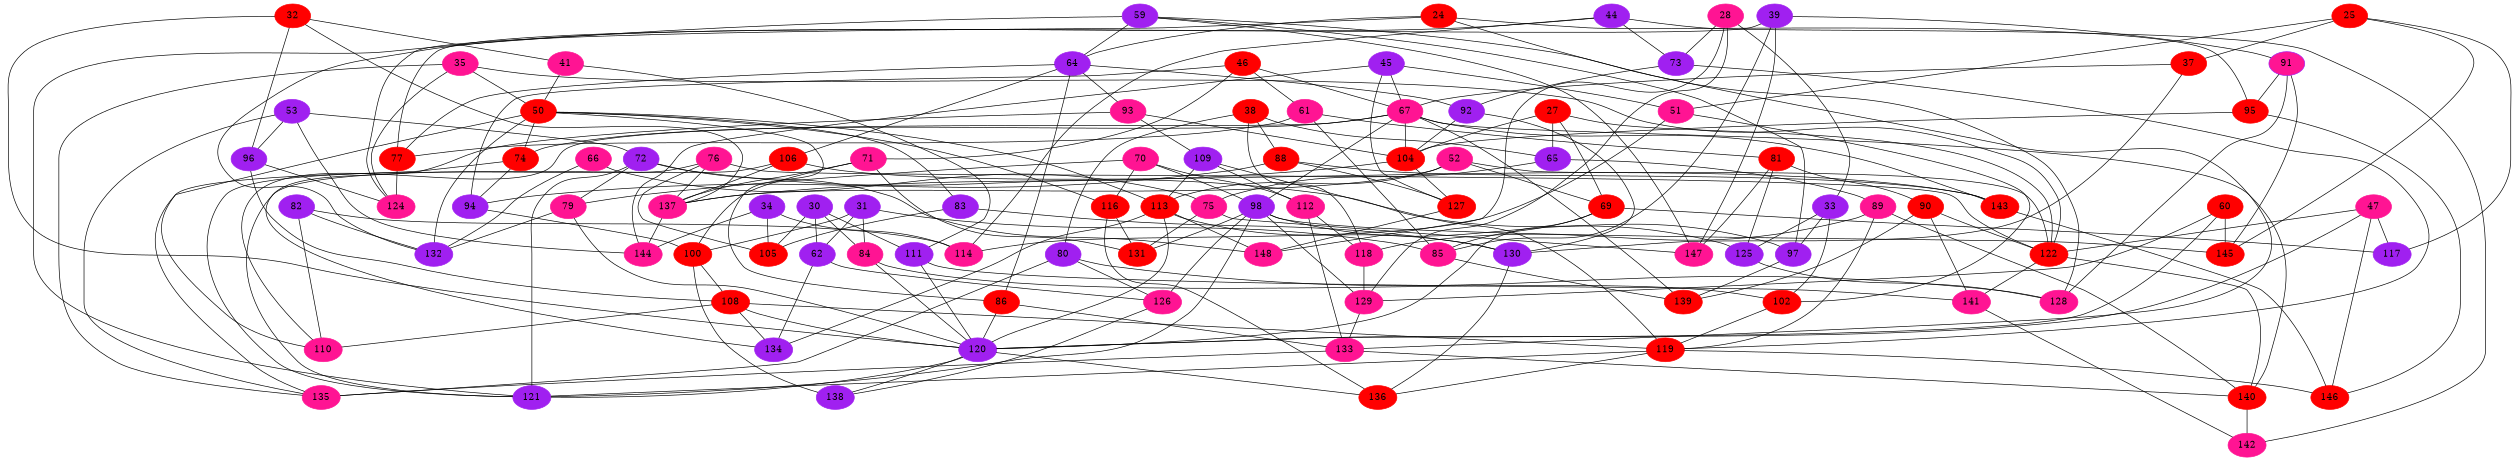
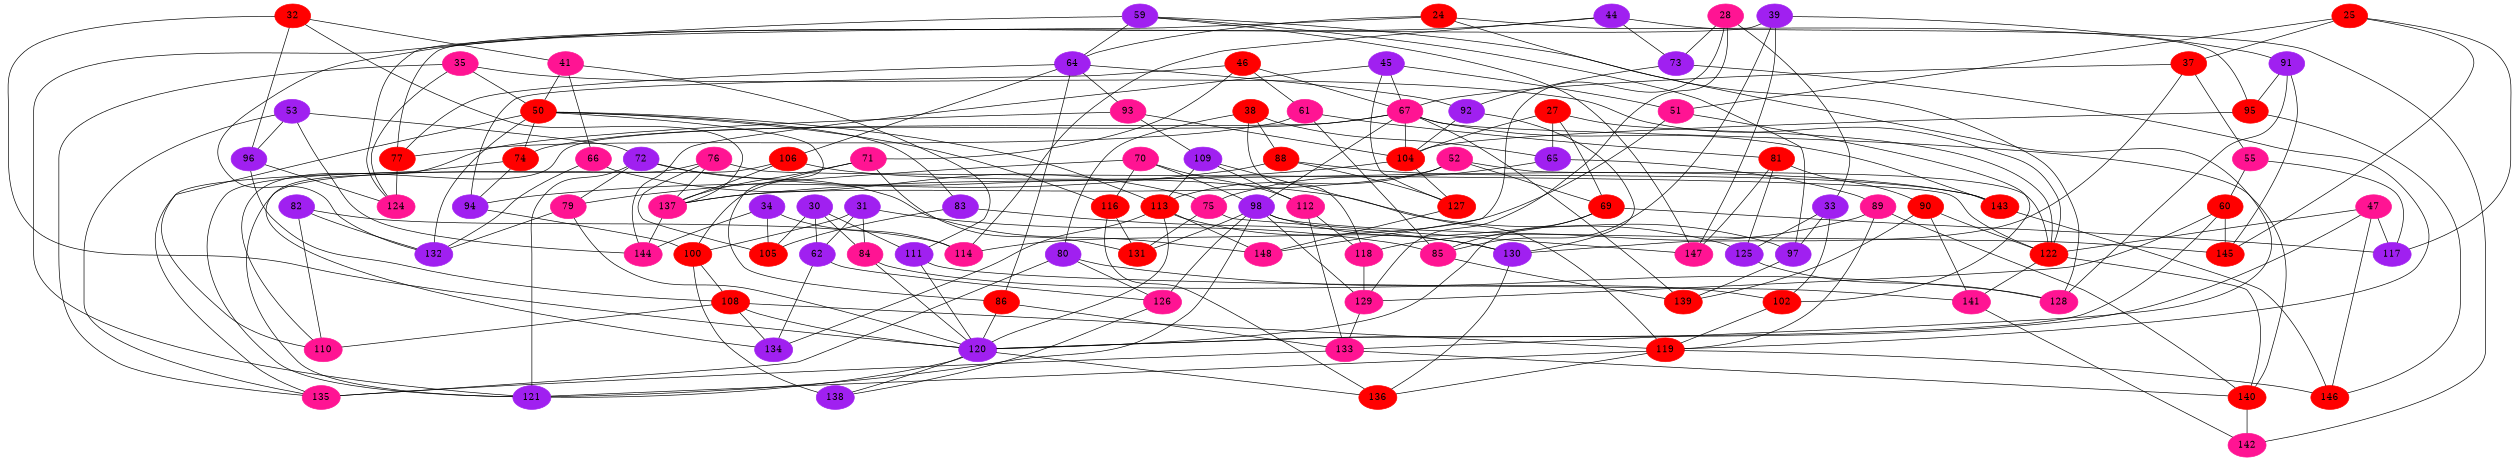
node "91": fillcolor deeppink -> purple
edge "41" -- "66": added
node "55": added
